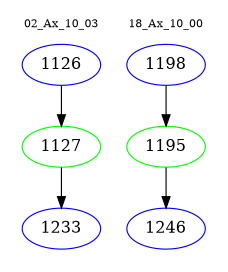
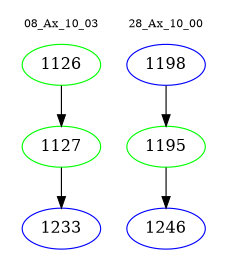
cluster "02_Ax_10_03": label "02_Ax_10_03" -> "08_Ax_10_03"
cluster "18_Ax_10_00": label "18_Ax_10_00" -> "28_Ax_10_00"
node "1126": color blue -> green
